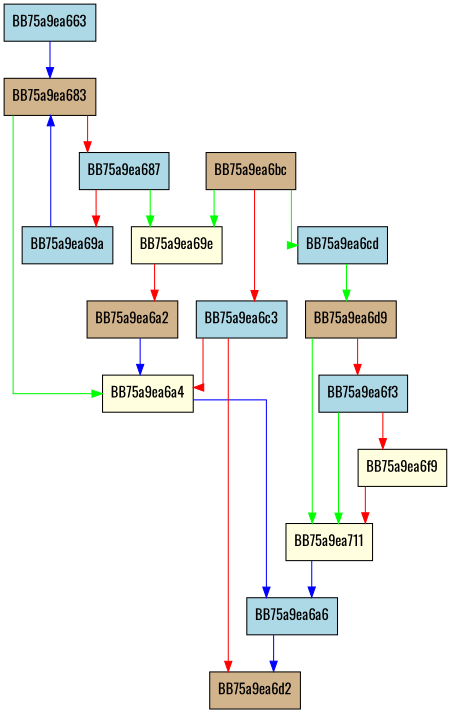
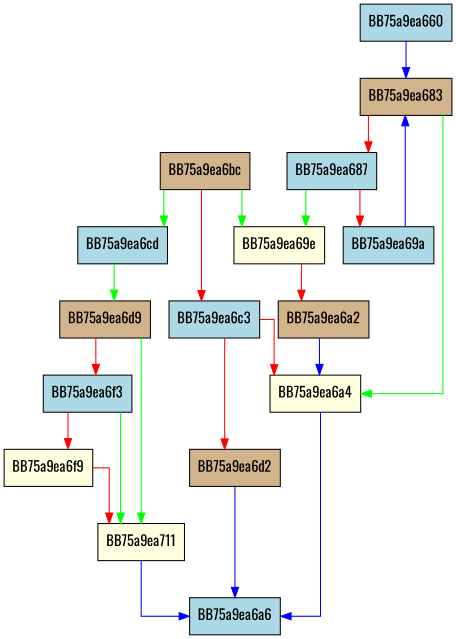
node "BB75a9ea663": label "BB75a9ea663" -> "BB75a9ea660"
edge "BB75a9ea6a6" -> "BB75a9ea6d2": reversed
